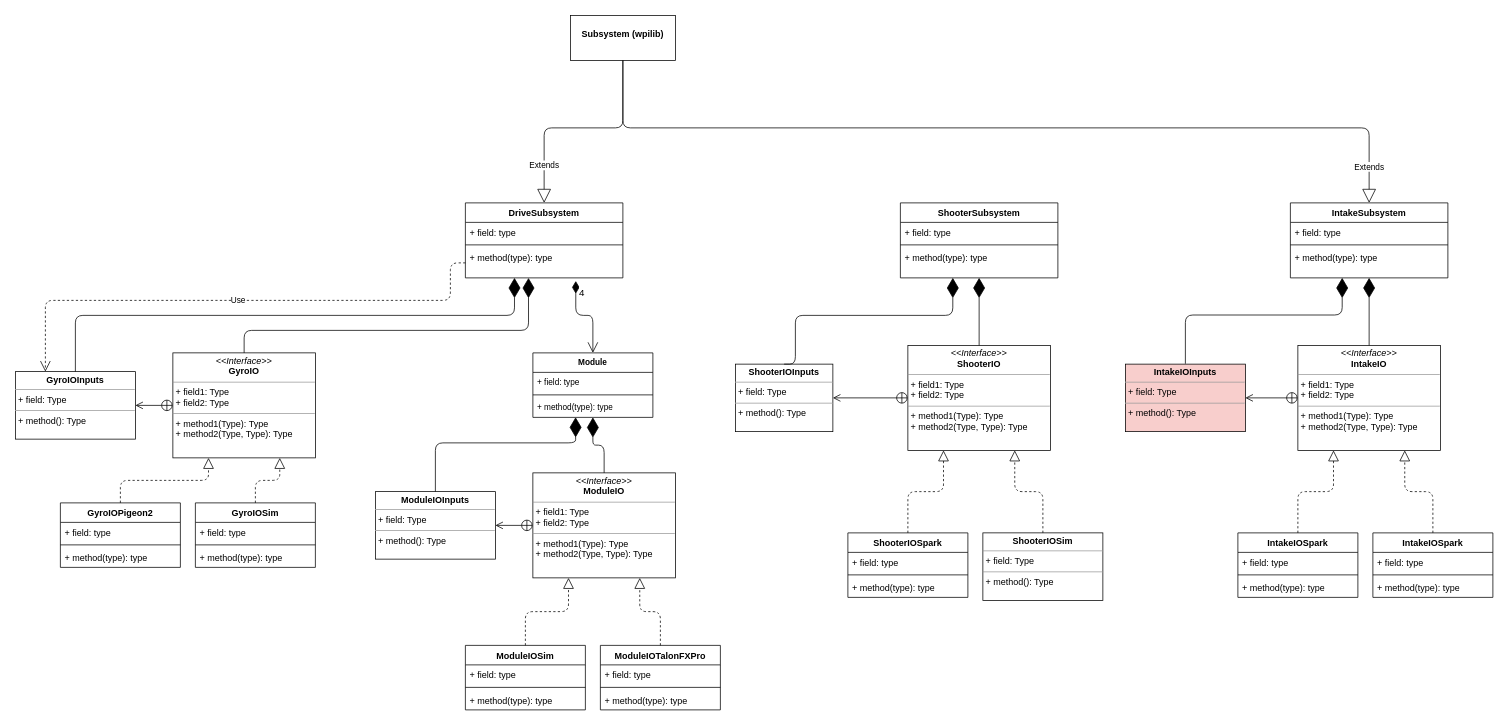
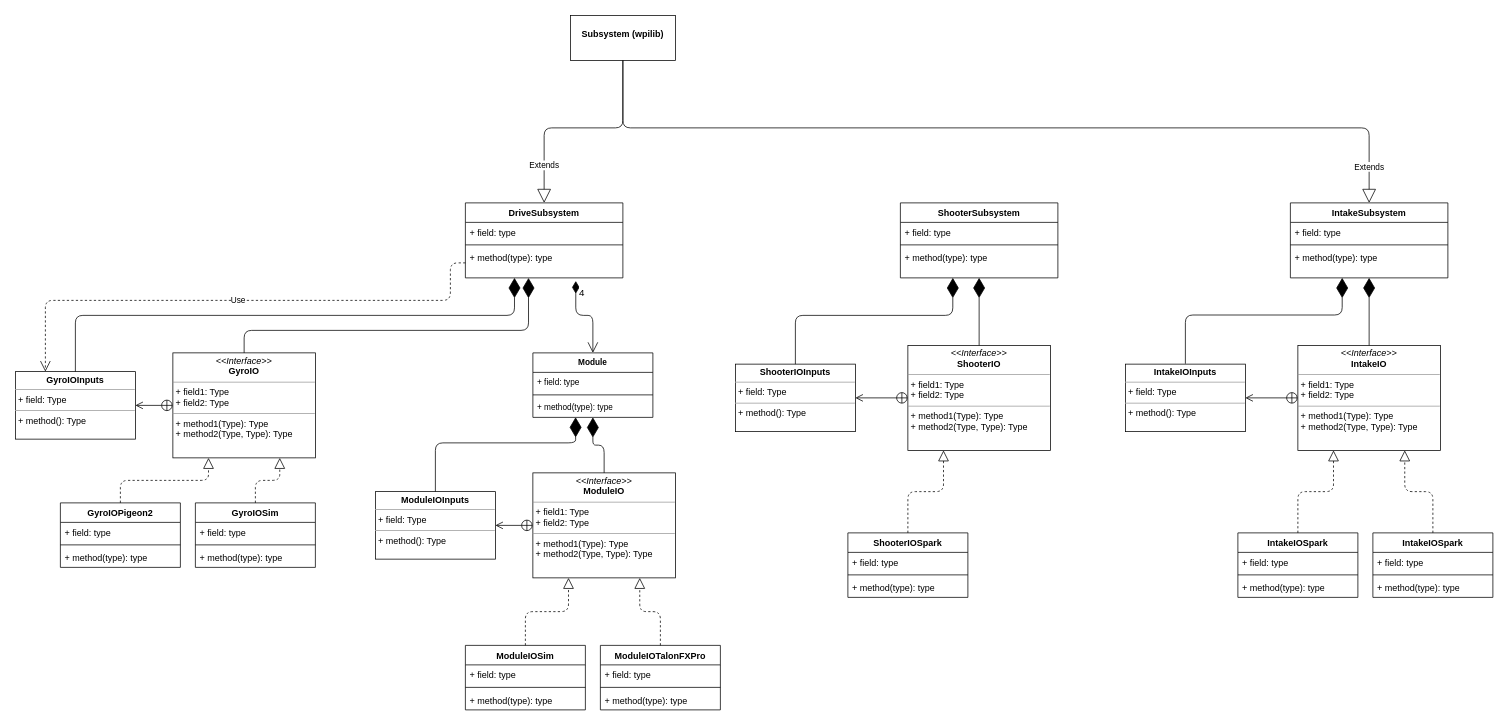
node "ShooterIOInputs + field: Type + method(): Type": size 98x68 -> 120x68
node "IntakeIOInputs + field: Type + method(): Type": fillcolor #f8cecc -> #ffffff
edge "ShooterIOSim + field: Type + method(): Type" -> "<<Interface>> ShooterIO + field1: Type + field2: Type + method1(Type): Type + method2(Type, Type): Type": removed
node "ShooterIOSim + field: Type + method(): Type": removed
